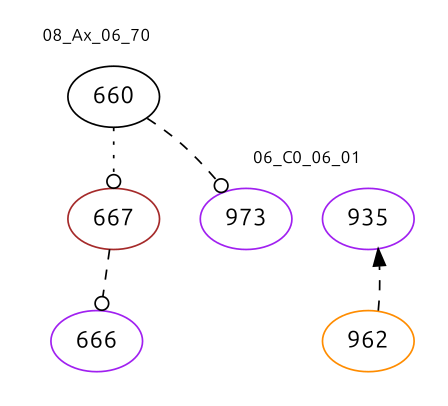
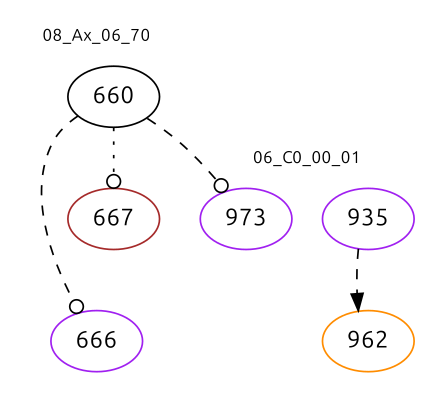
cluster "06_C0_06_01": label "06_C0_06_01" -> "06_C0_00_01"
edge "667" -> "666": now "660" -> "666"
edge "962" -> "935": reversed
